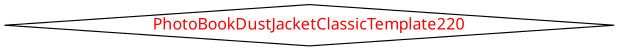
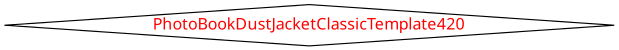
node "PhotoBookDustJacketClassicTemplate220": label "PhotoBookDustJacketClassicTemplate220" -> "PhotoBookDustJacketClassicTemplate420"
